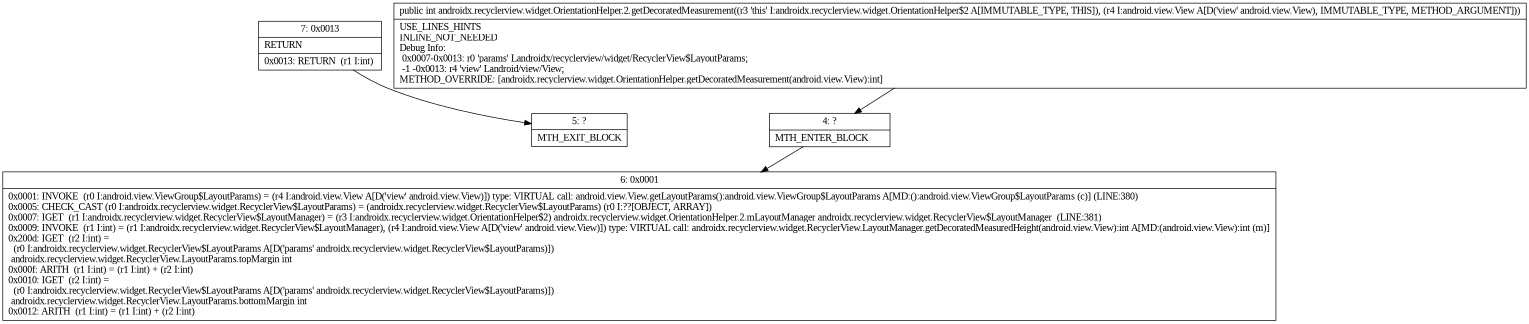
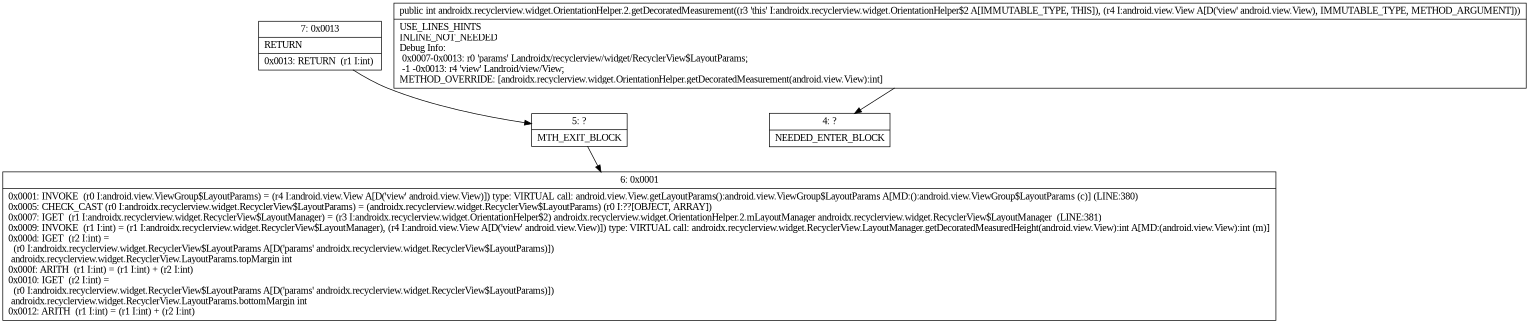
node "4: ?": text "MTH_ENTER_BLOCK" -> "NEEDED_ENTER_BLOCK"
edge "4: ?" -> "6: 0x0001": now "5: ?" -> "6: 0x0001"
node "6: 0x0001": text "0x200d: IGET  (r2 I:int) =" -> "0x000d: IGET  (r2 I:int) ="
